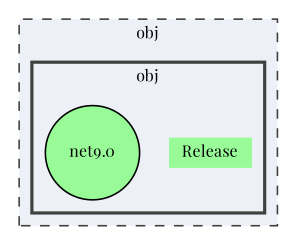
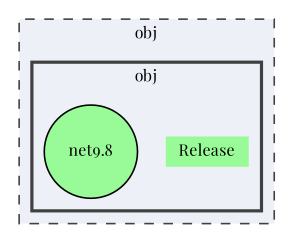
node "net9.0": label "net9.0" -> "net9.8"
